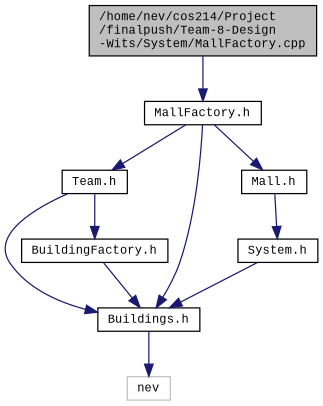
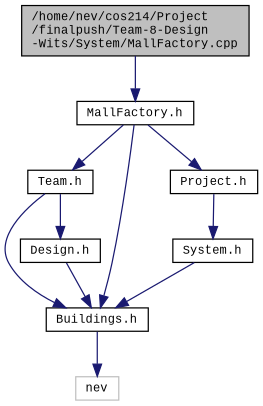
node "Mall.h": label "Mall.h" -> "Project.h"
node "BuildingFactory.h": label "BuildingFactory.h" -> "Design.h"
